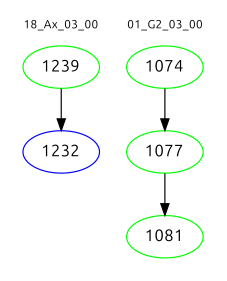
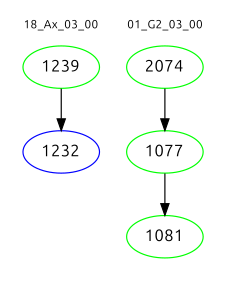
node "1074": label "1074" -> "2074"
